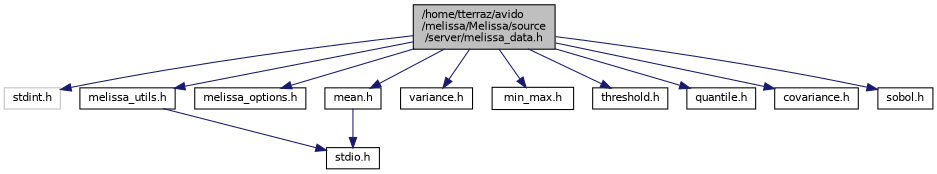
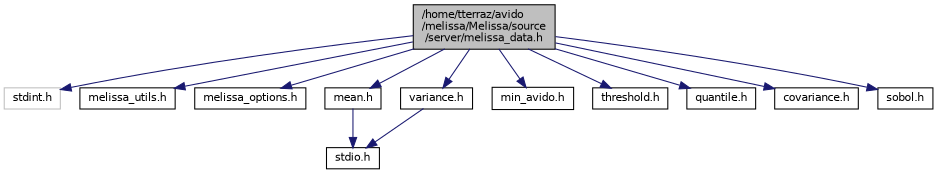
node "min_max.h": label "min_max.h" -> "min_avido.h"
edge "melissa_utils.h" -> "stdio.h": now "variance.h" -> "stdio.h"
